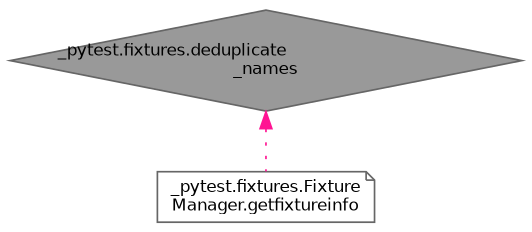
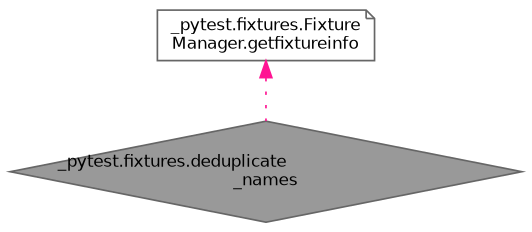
edge "_pytest.fixtures.Fixture Manager.getfixtureinfo" -> "_pytest.fixtures.deduplicate _names": reversed
